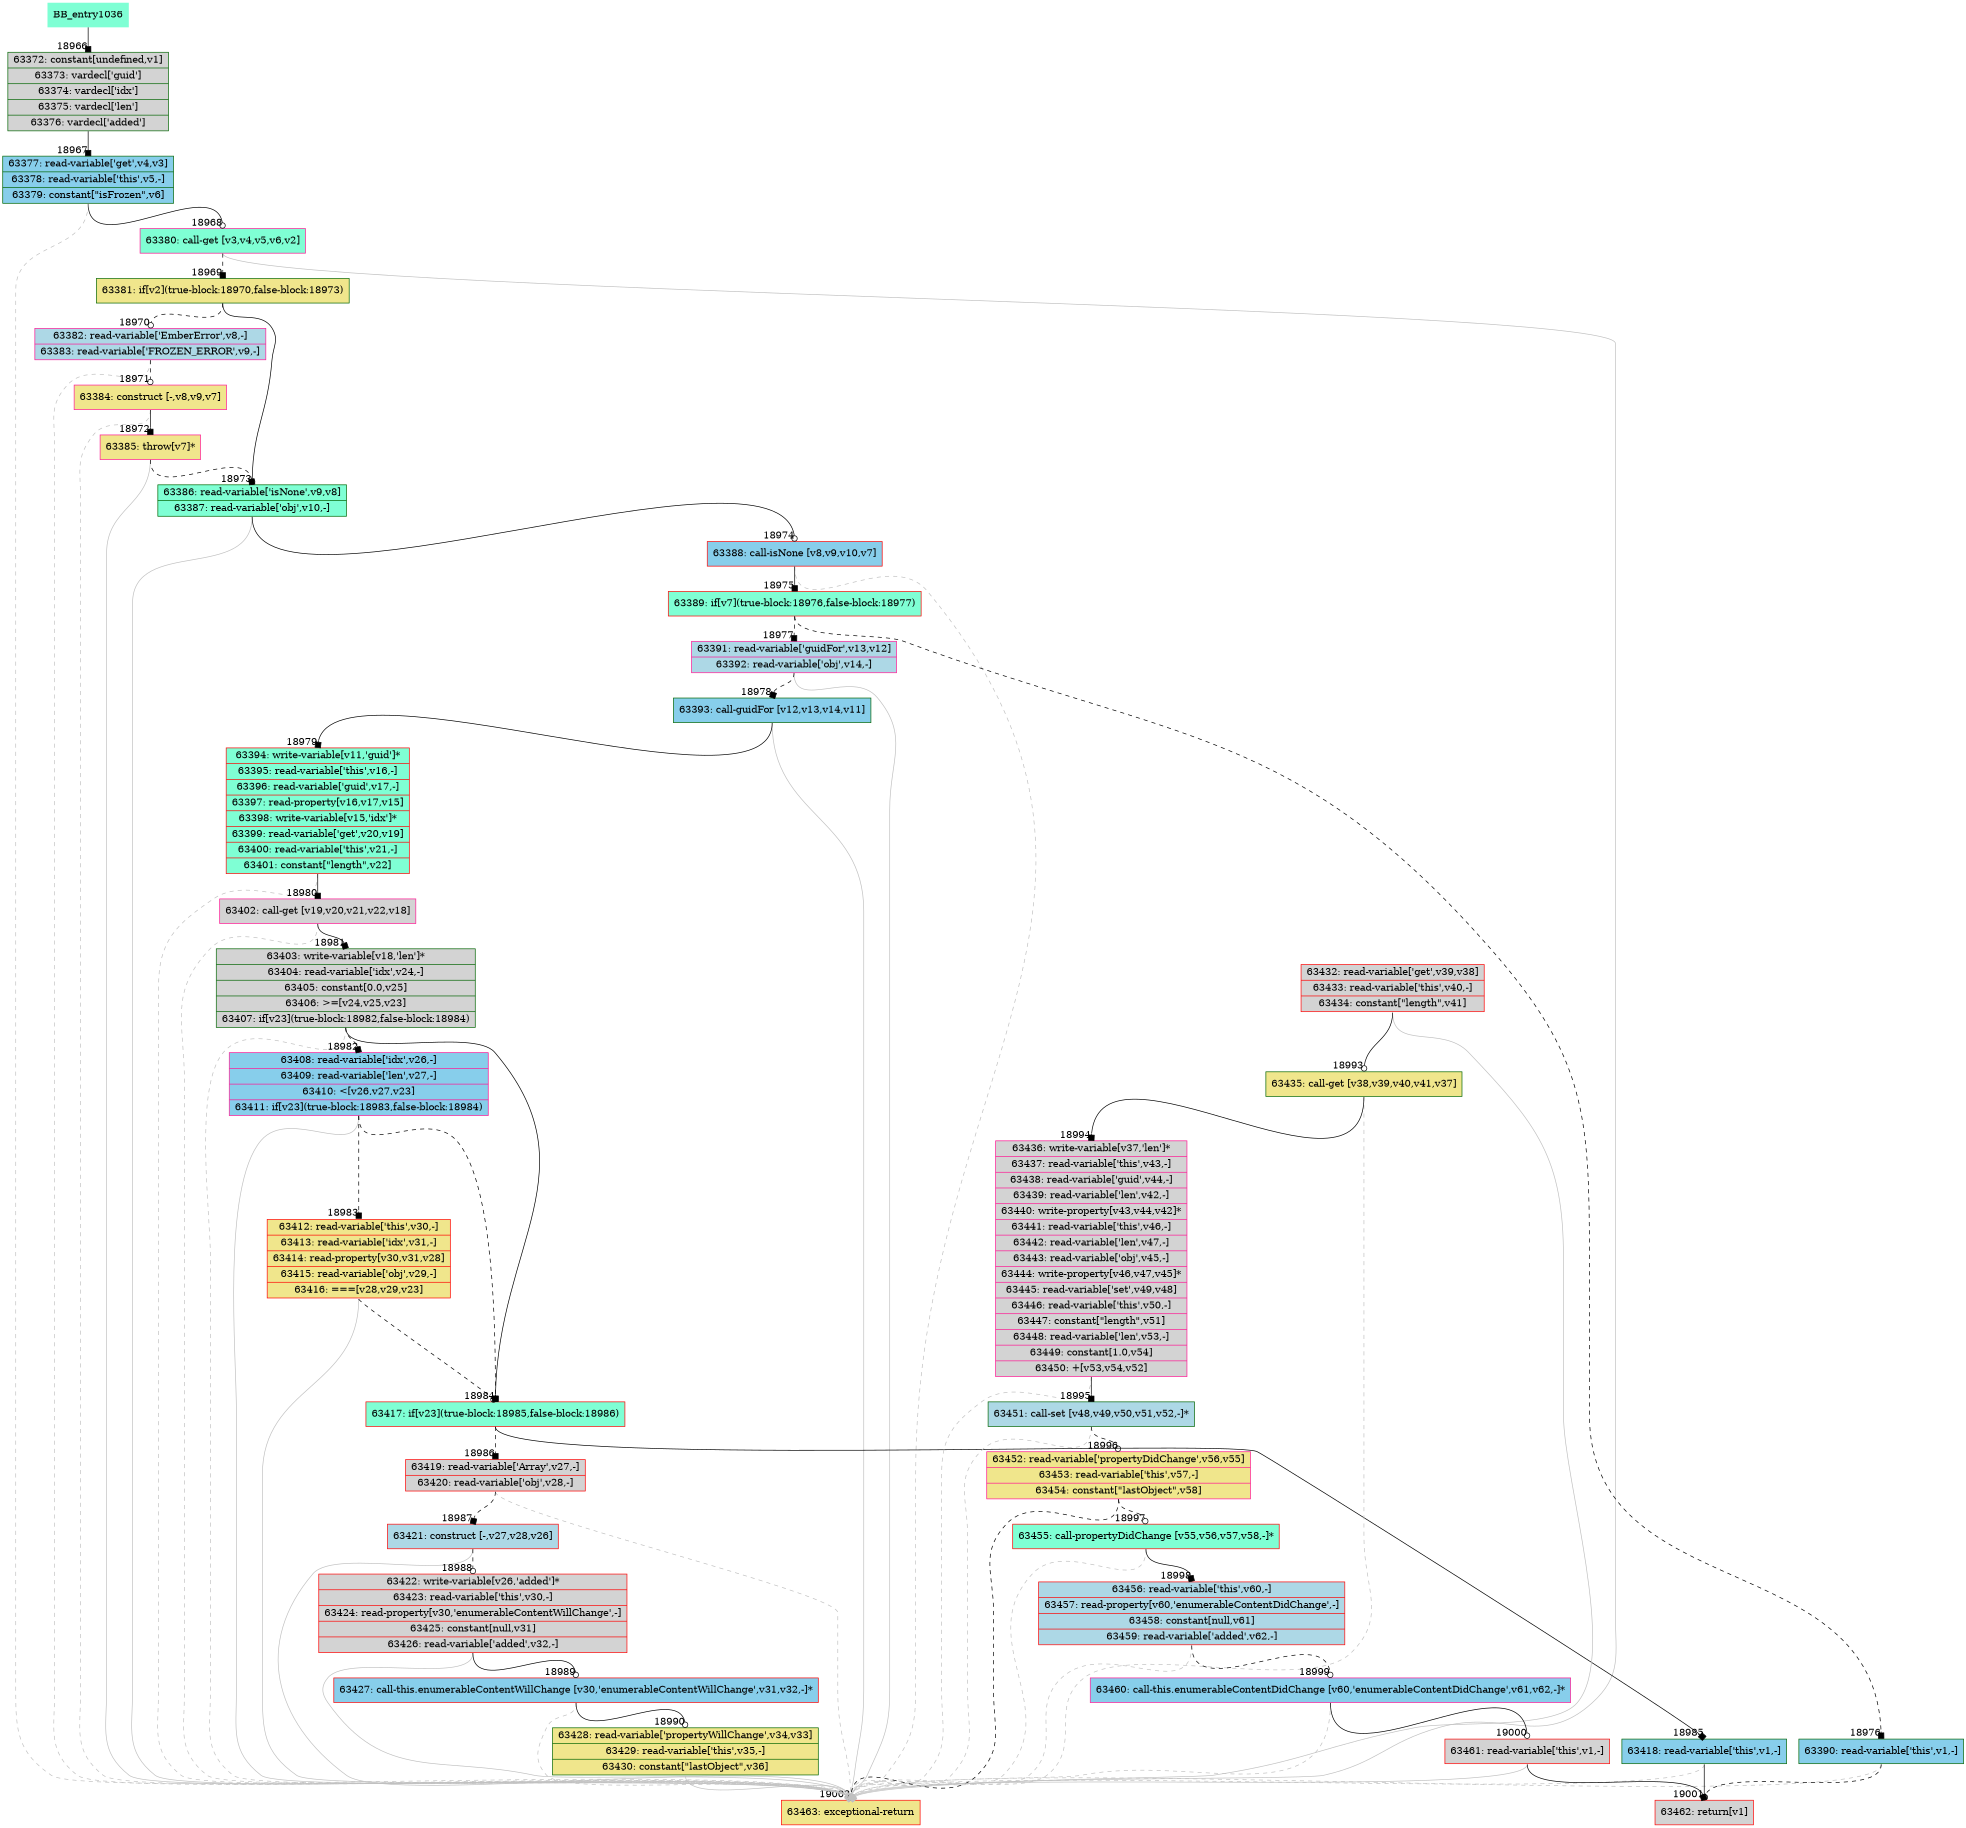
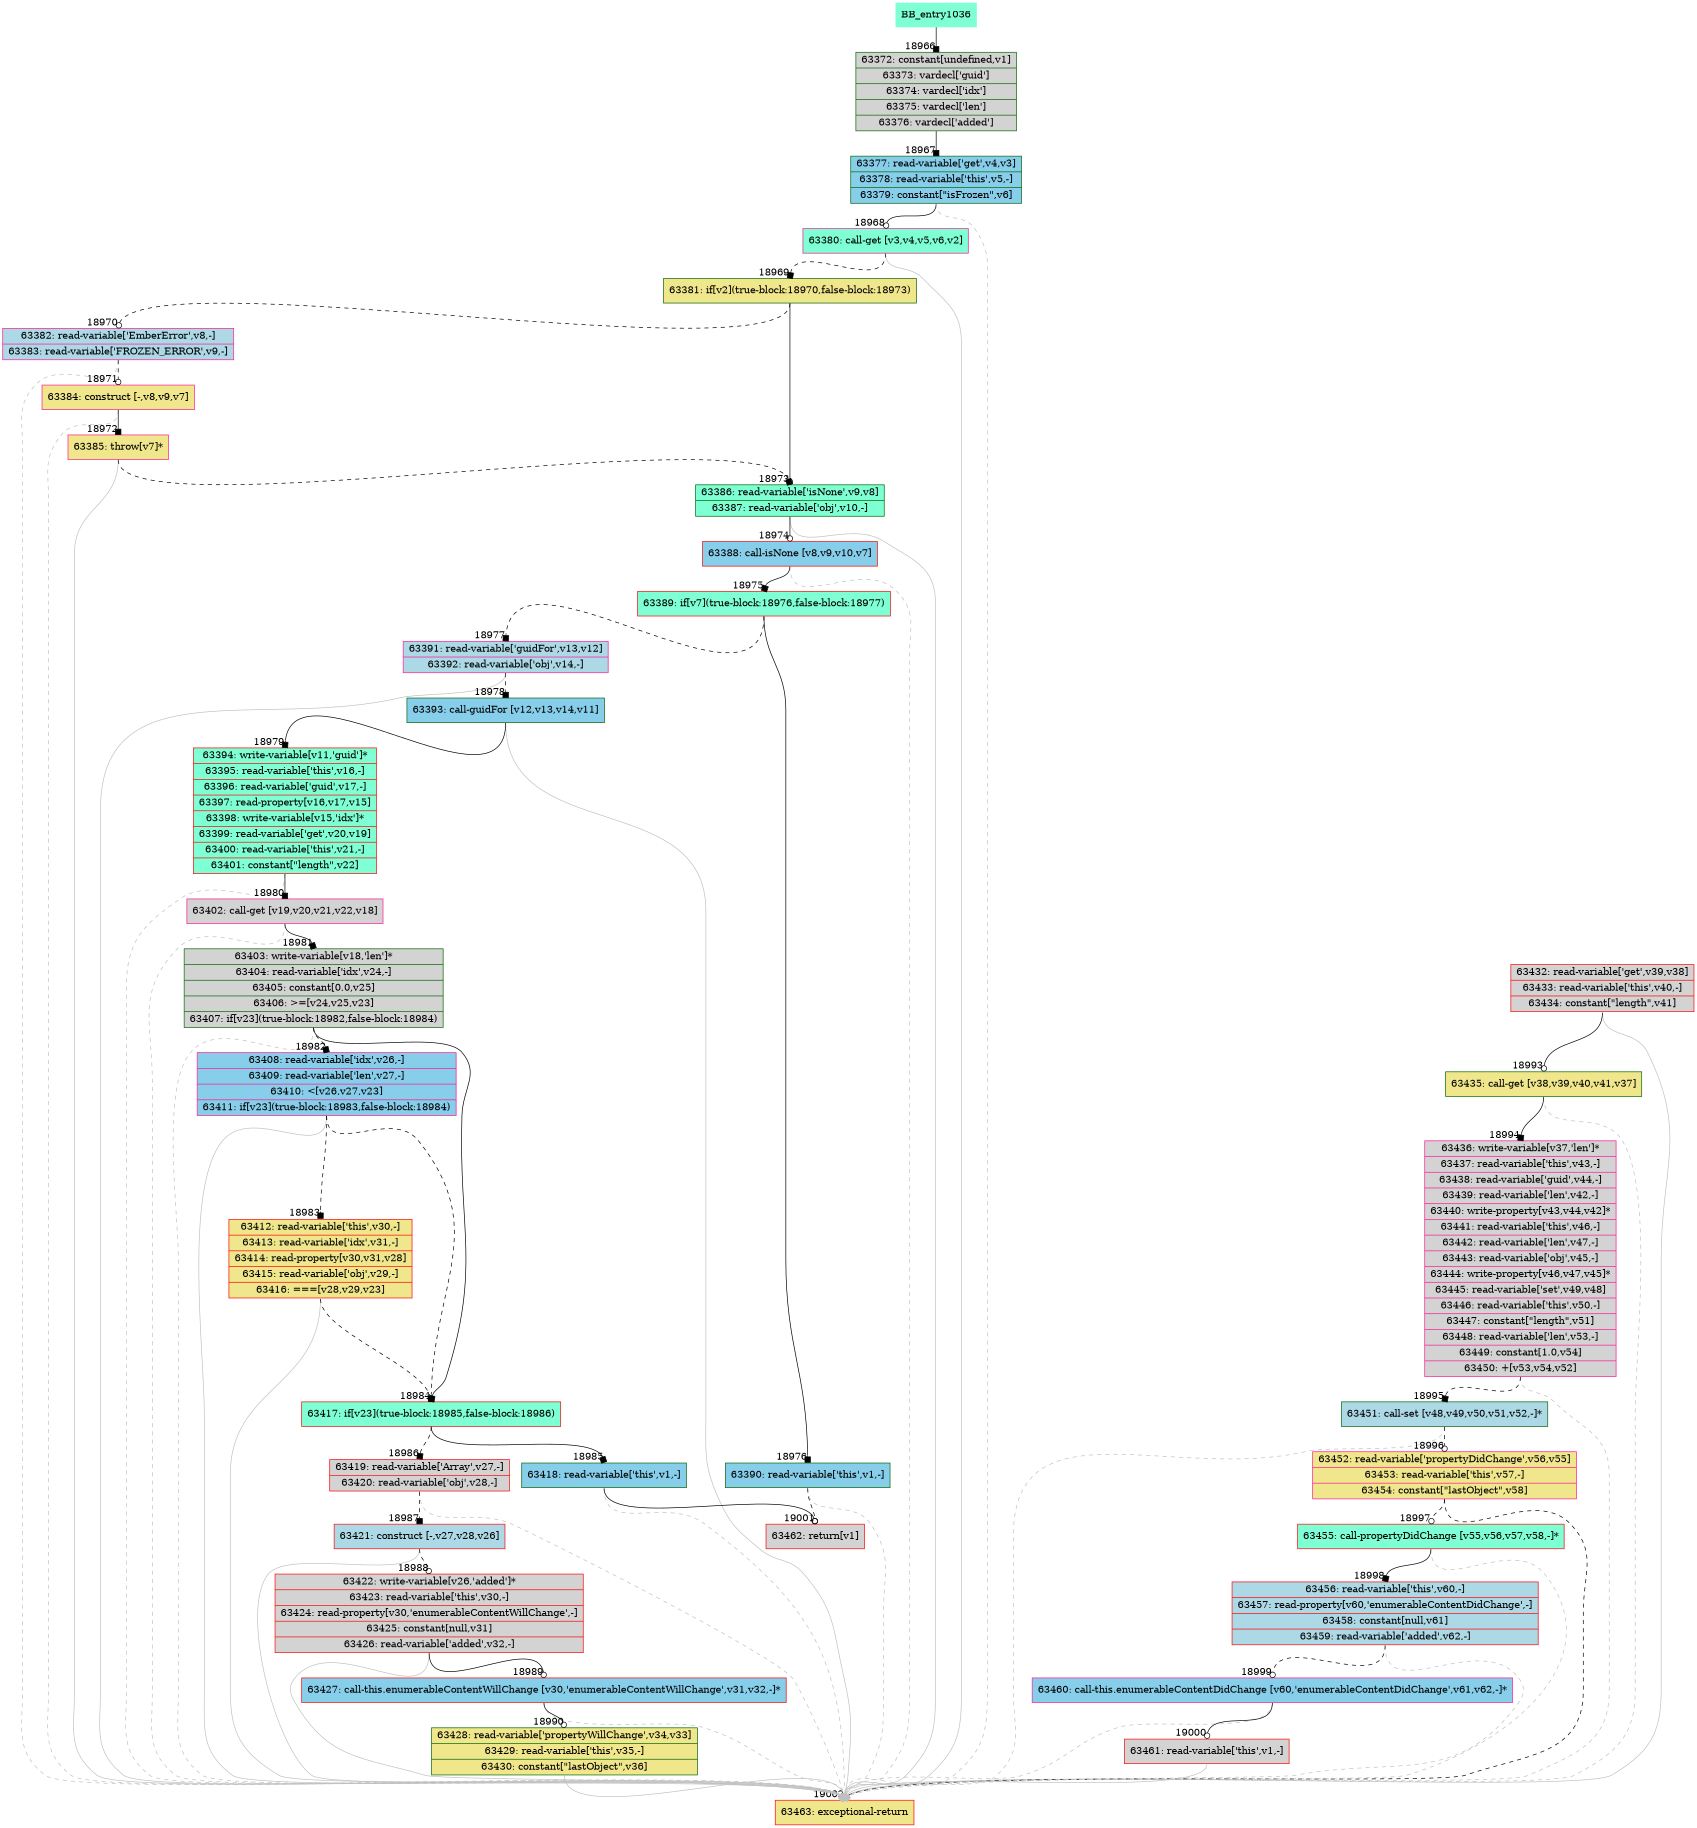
edge "63389: if[v7](true-block:18976,false-block:18977)" -> "63390: read-variable['this',v1,-]": style dashed -> solid
edge "63436: write-variable[v37,'len']*" -> "63451: call-set [v48,v49,v50,v51,v52,-]*": style solid -> dashed
edge "63461: read-variable['this',v1,-]" -> "63462: return[v1]": removed
